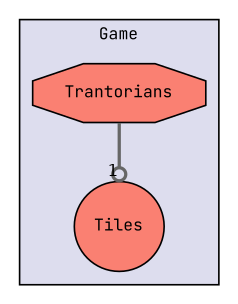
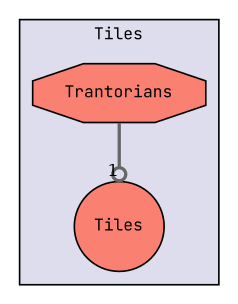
cluster "Game": label "Game" -> "Tiles"
